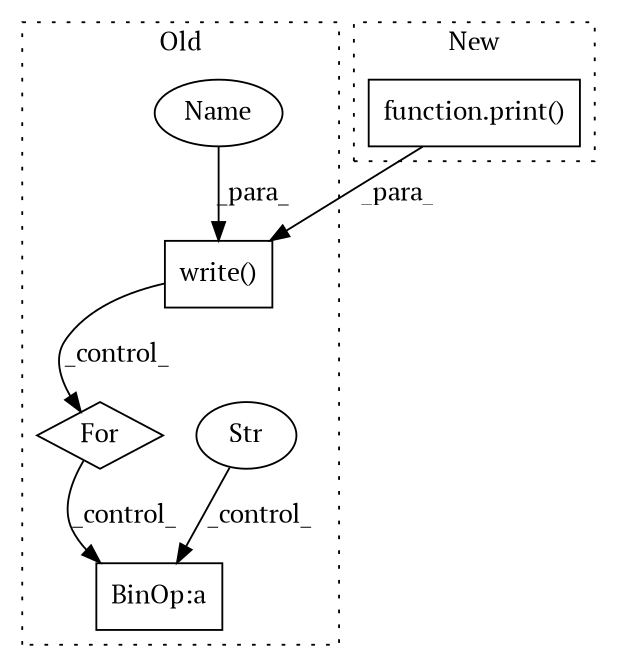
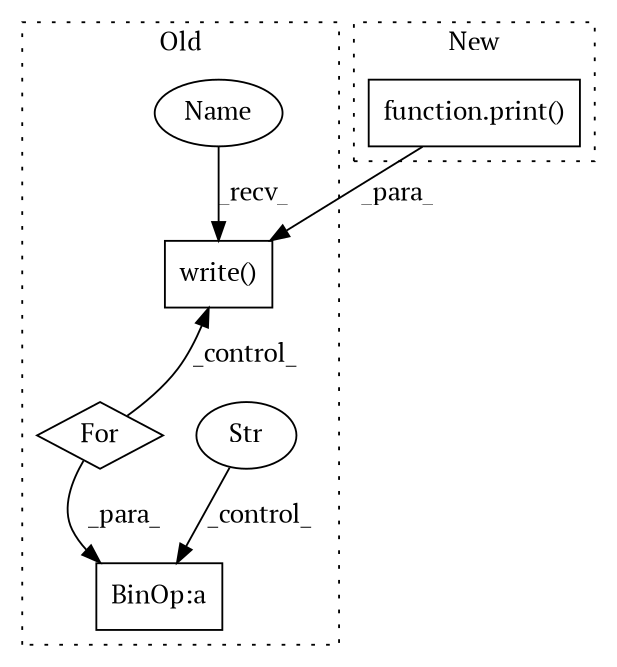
edge "Name" -> "write()": label "_para_" -> "_recv_"
edge "write()" -> "For": reversed
edge "For" -> "BinOp:a": label "_control_" -> "_para_"
